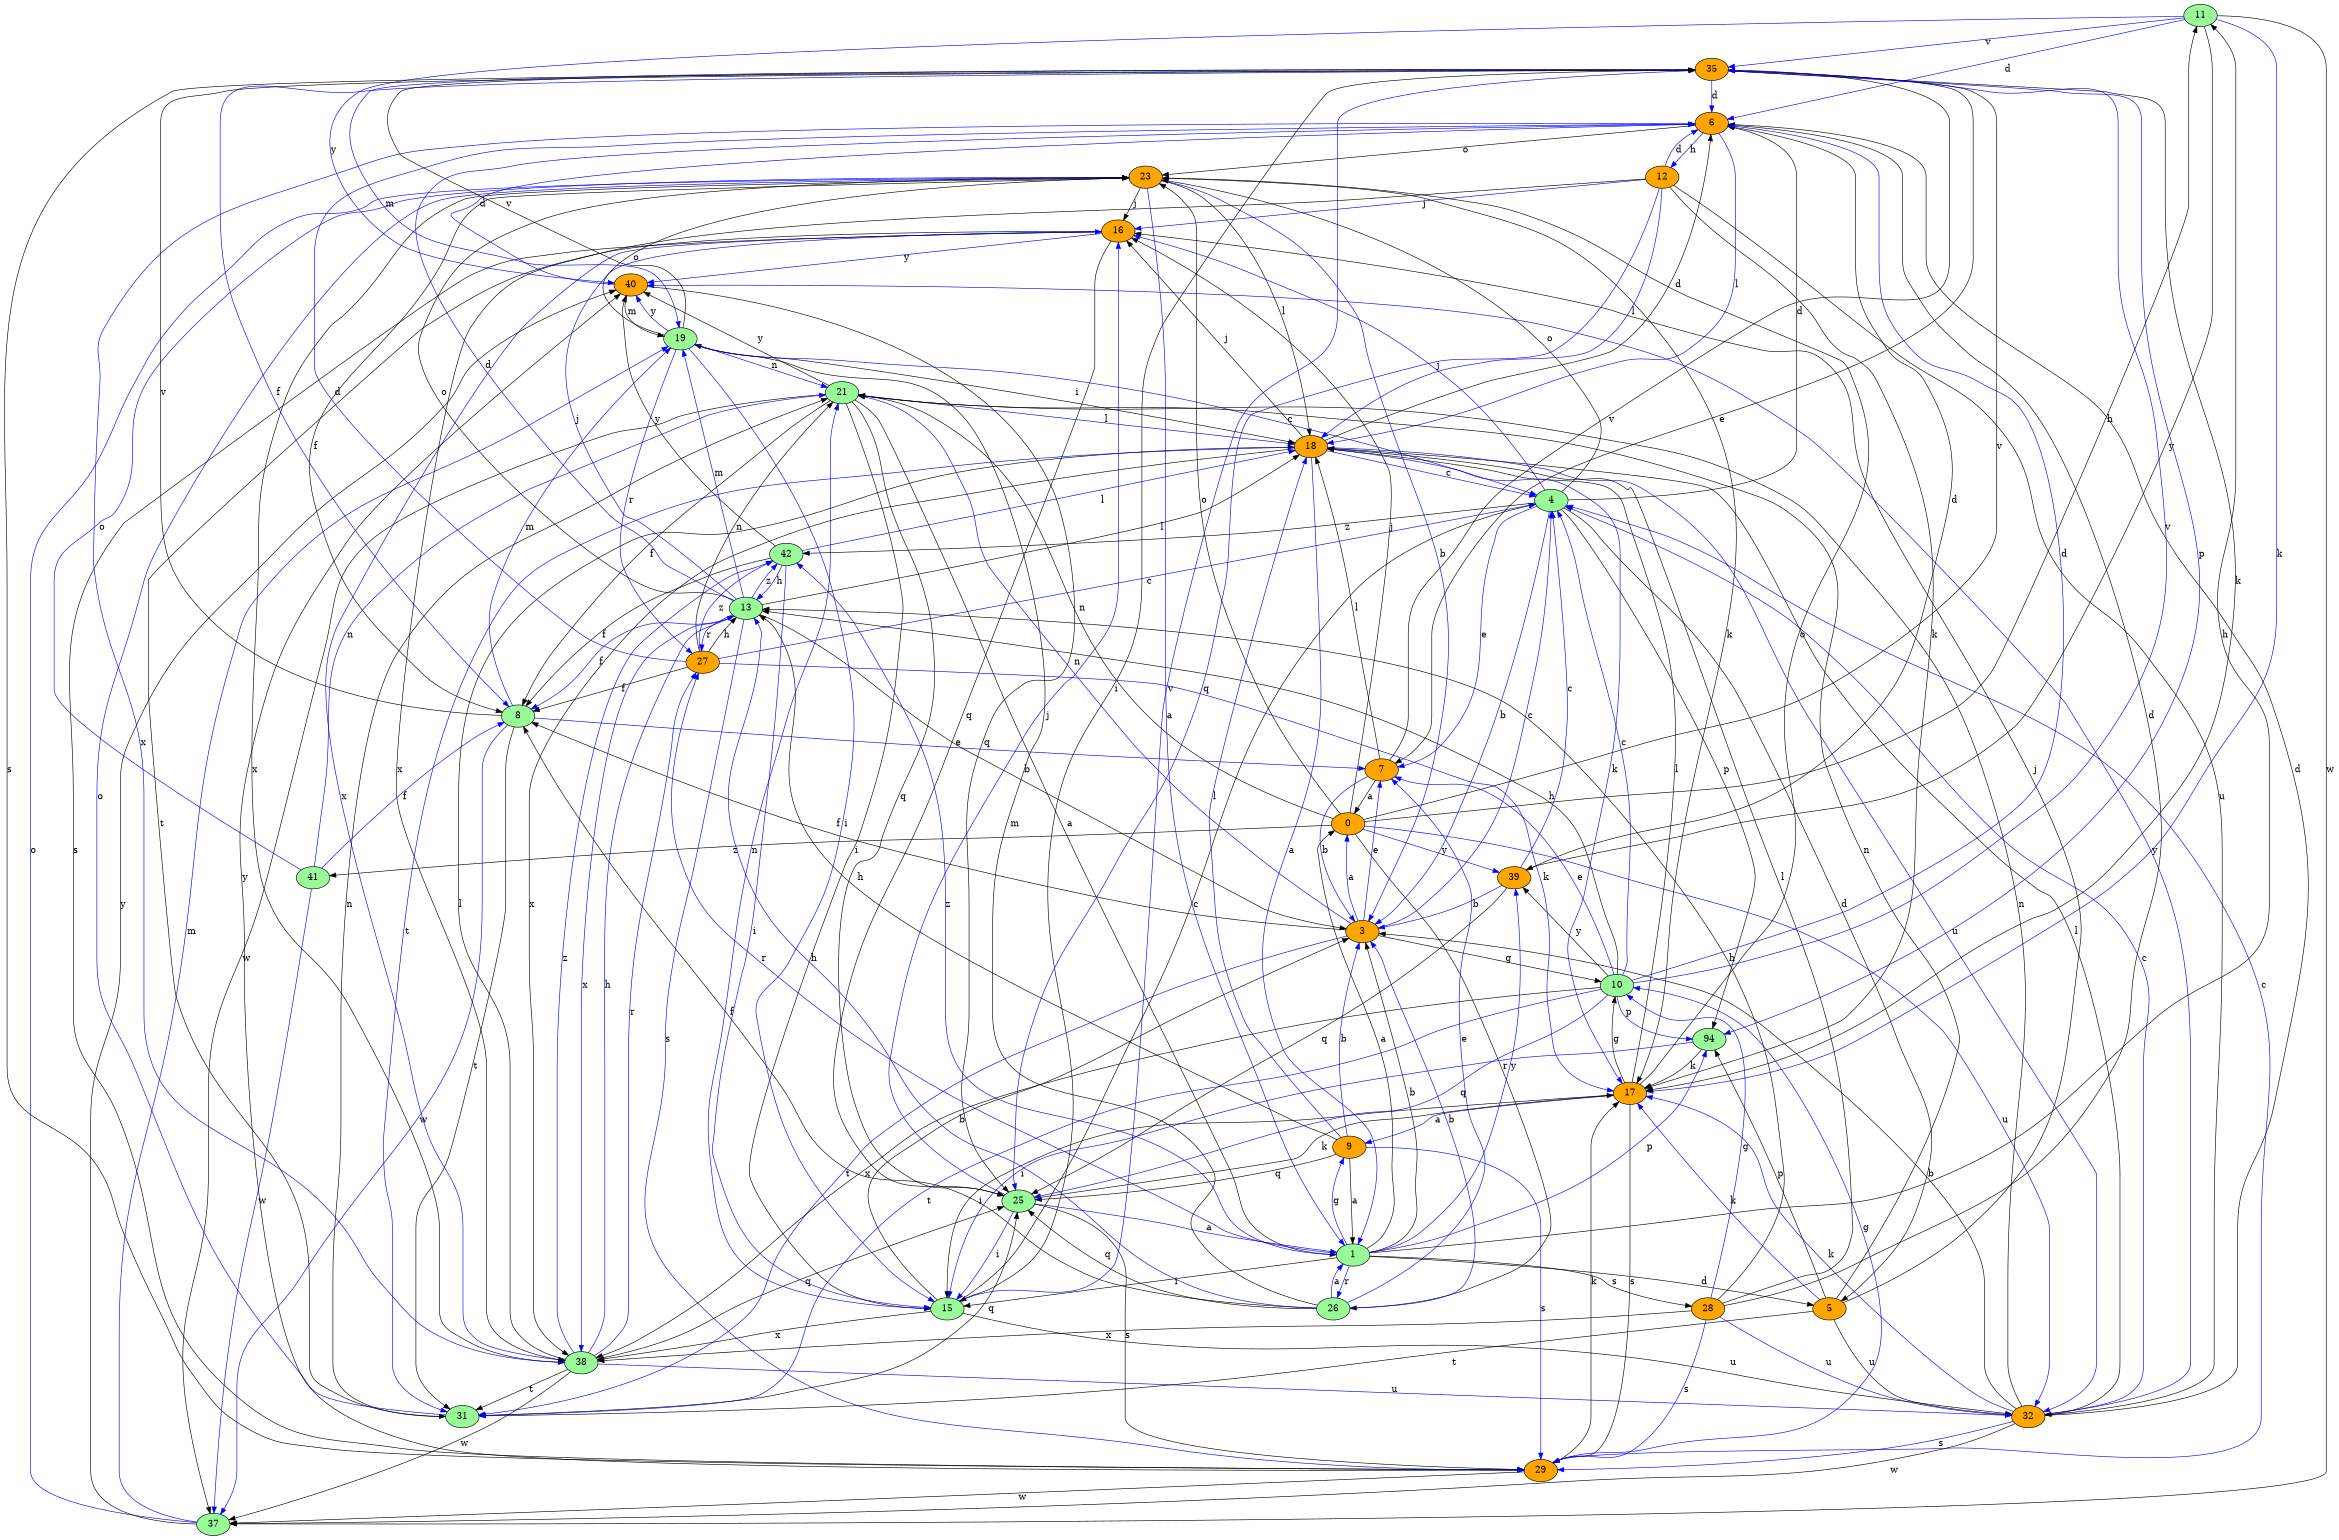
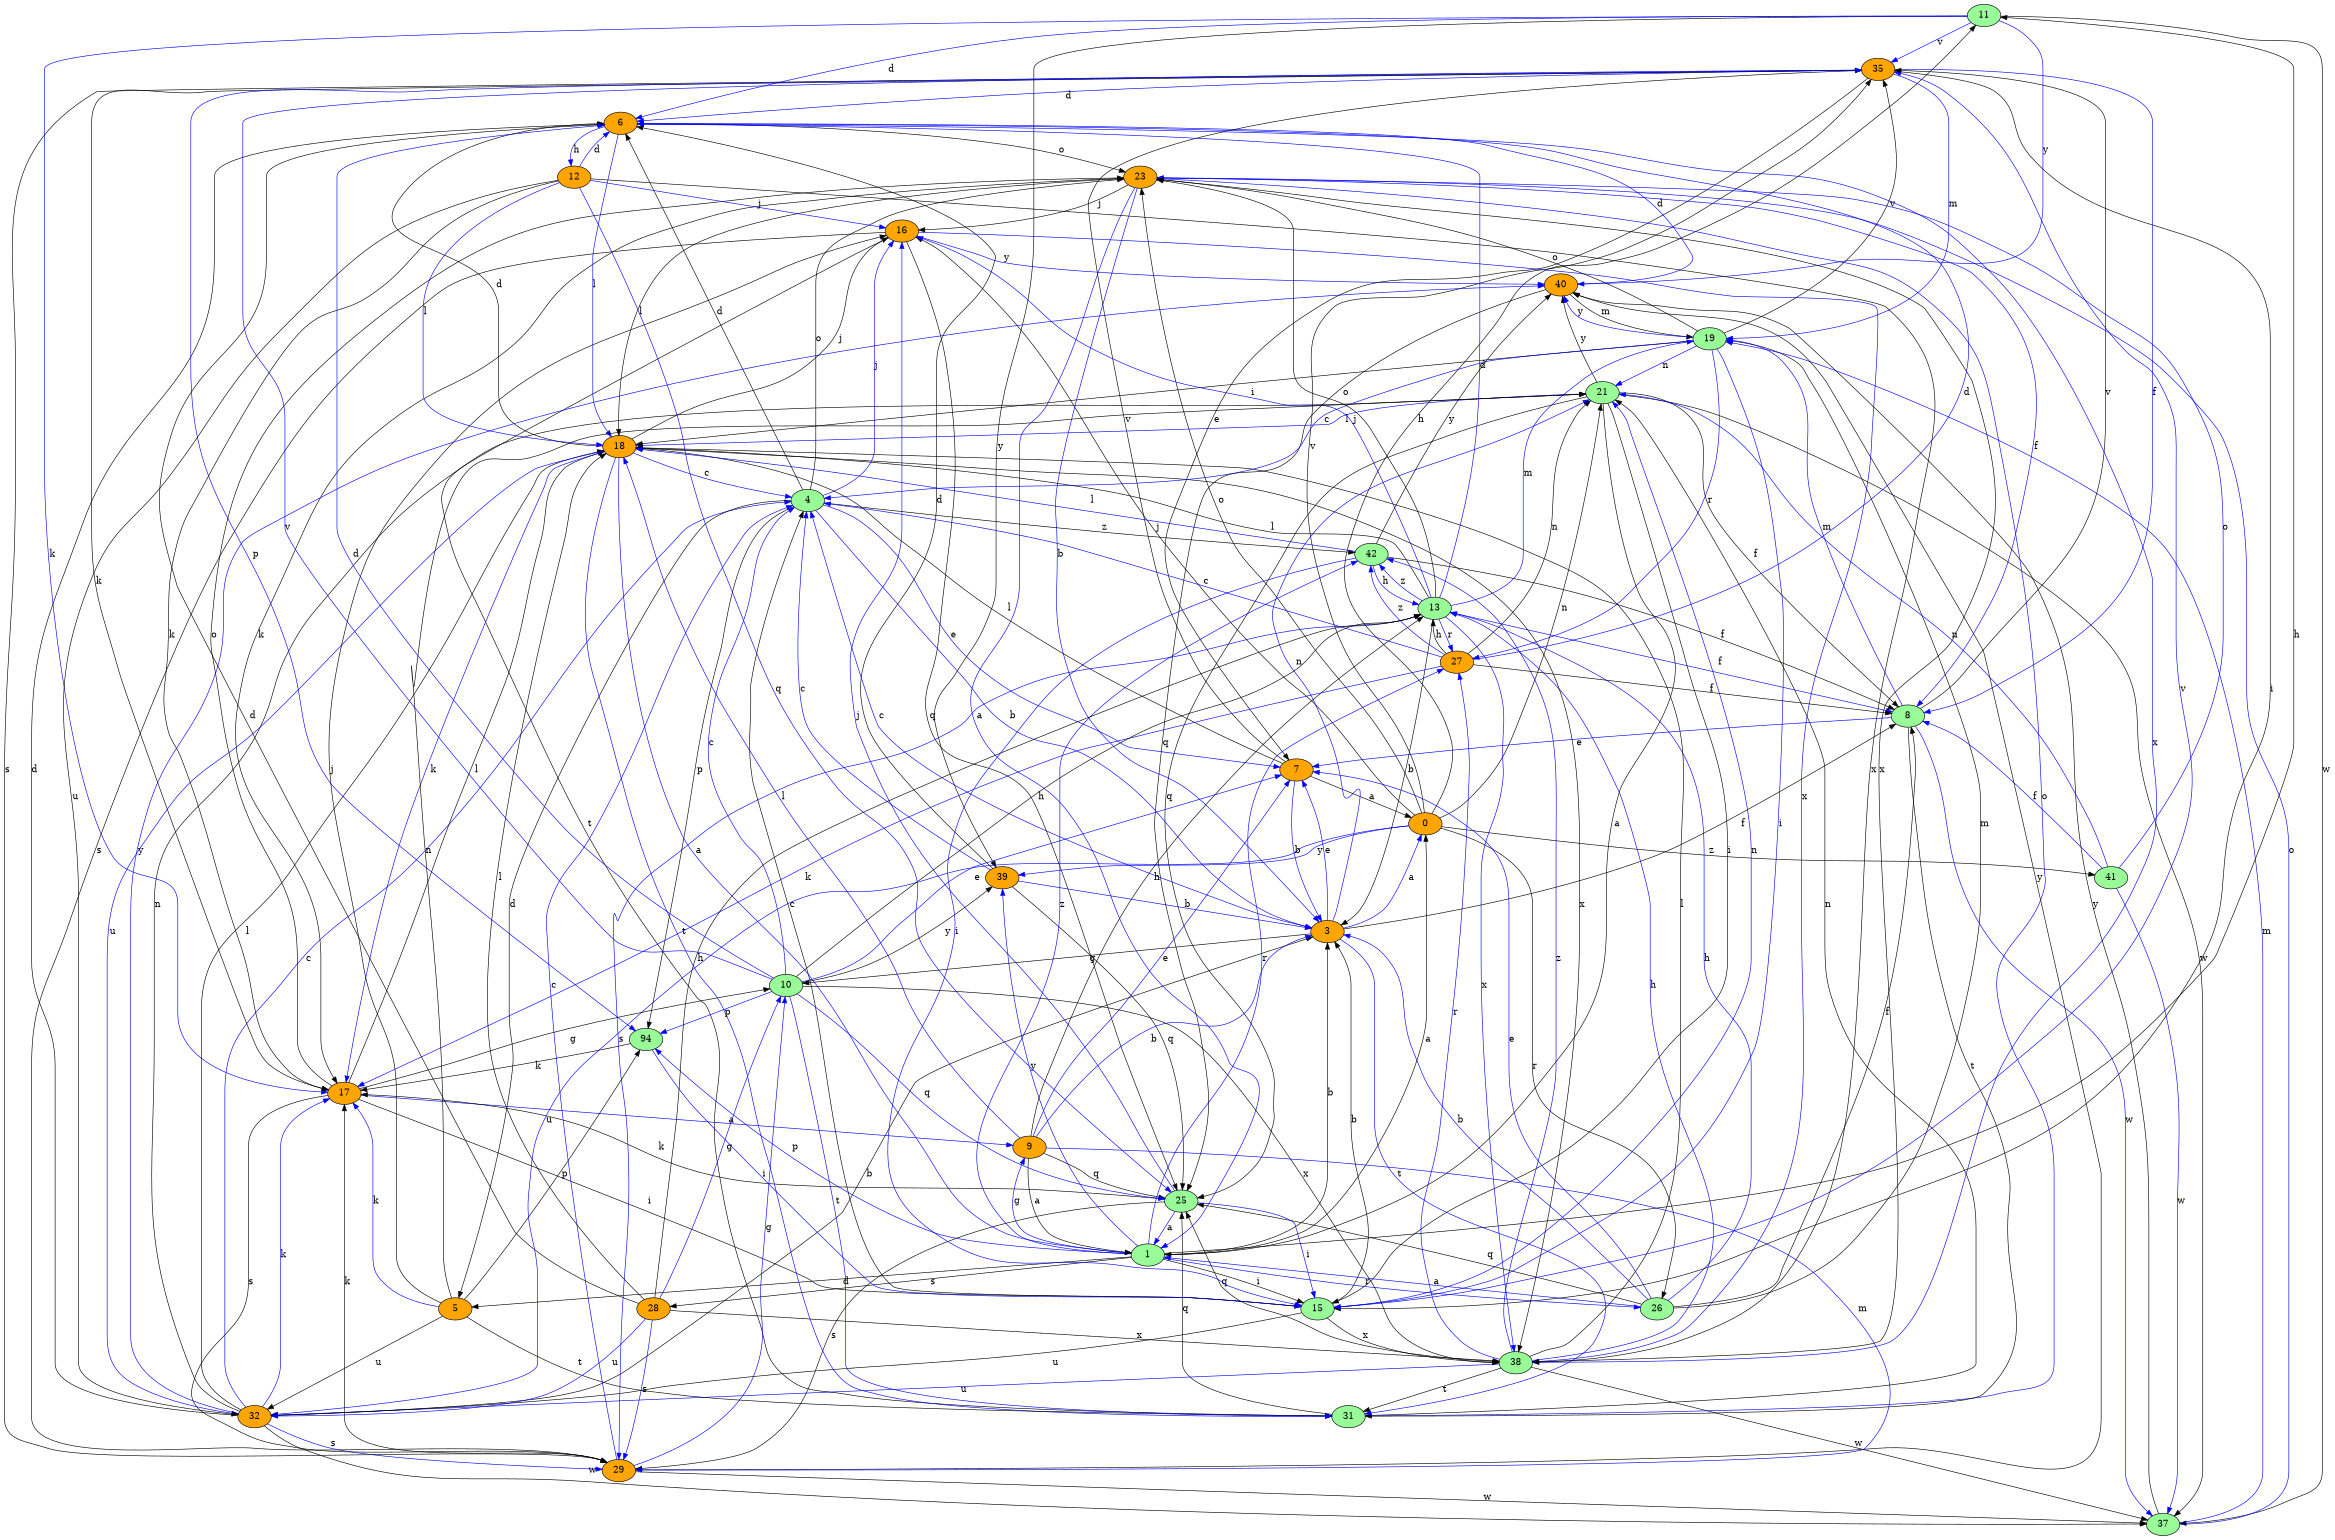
edge "23" -> "8": color black -> blue
edge "9" -> "7": added, label "e"
edge "9" -> "29": label "s" -> "m"
